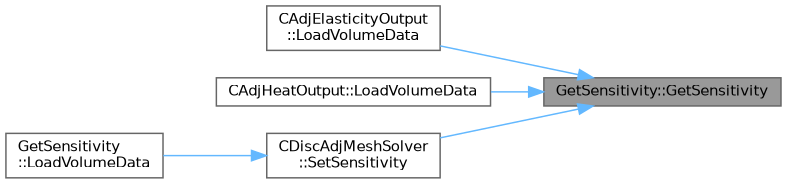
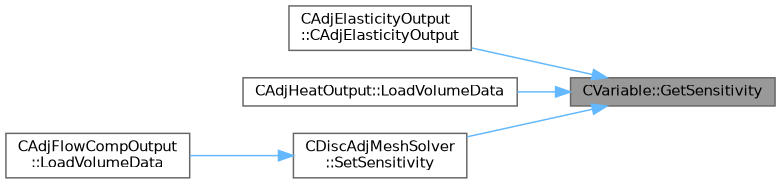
node "CAdjElasticityOutput ::LoadVolumeData": label "CAdjElasticityOutput ::LoadVolumeData" -> "CAdjElasticityOutput ::CAdjElasticityOutput"
node "GetSensitivity::GetSensitivity": label "GetSensitivity::GetSensitivity" -> "CVariable::GetSensitivity"
node "GetSensitivity ::LoadVolumeData": label "GetSensitivity ::LoadVolumeData" -> "CAdjFlowCompOutput ::LoadVolumeData"
